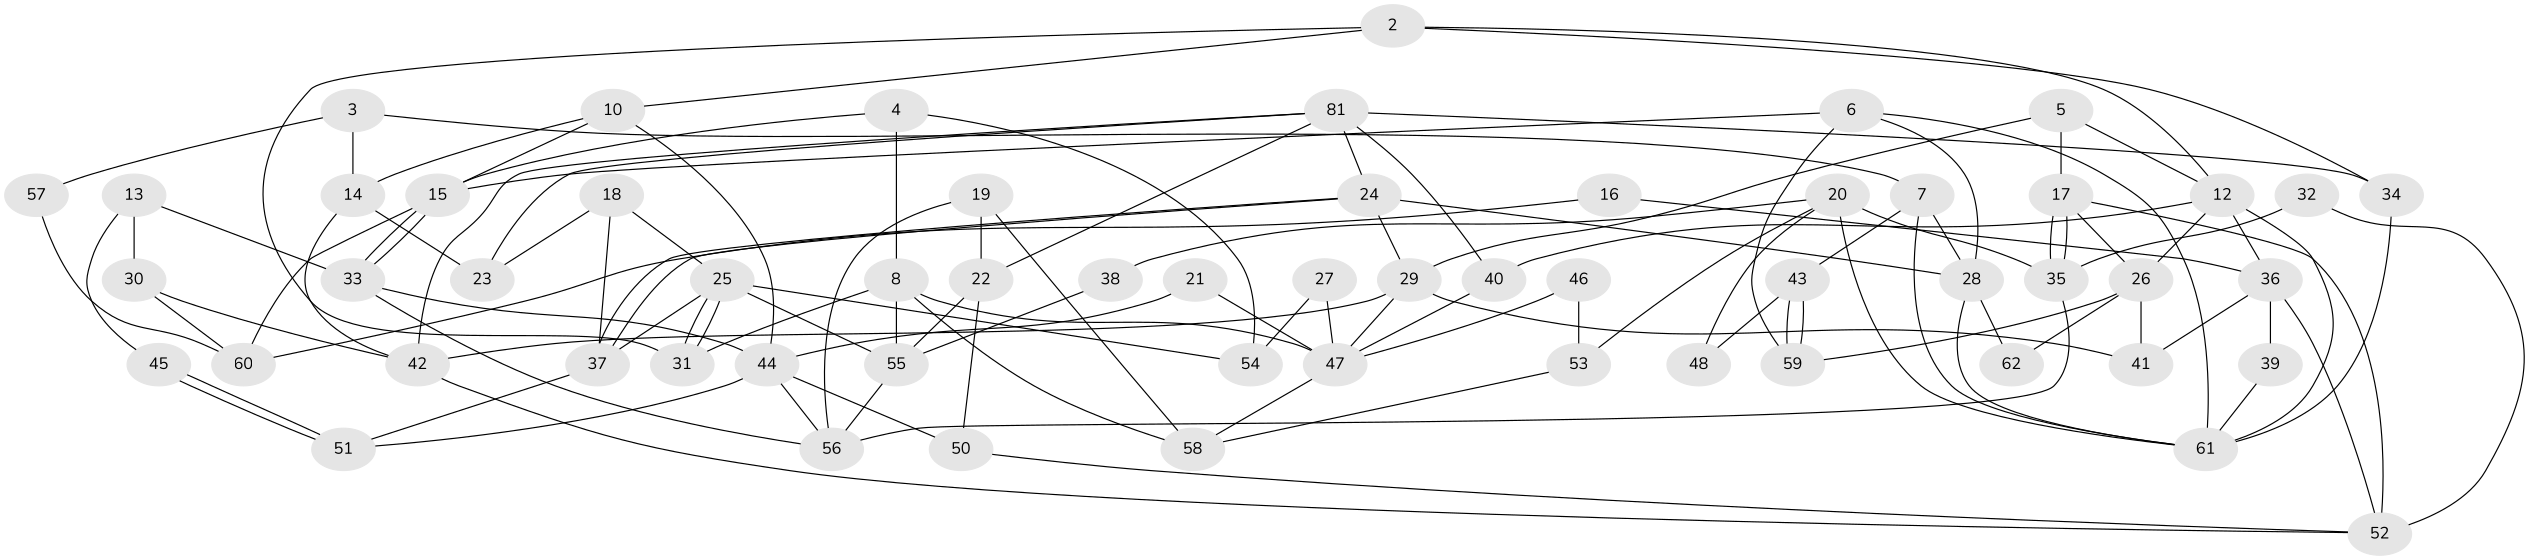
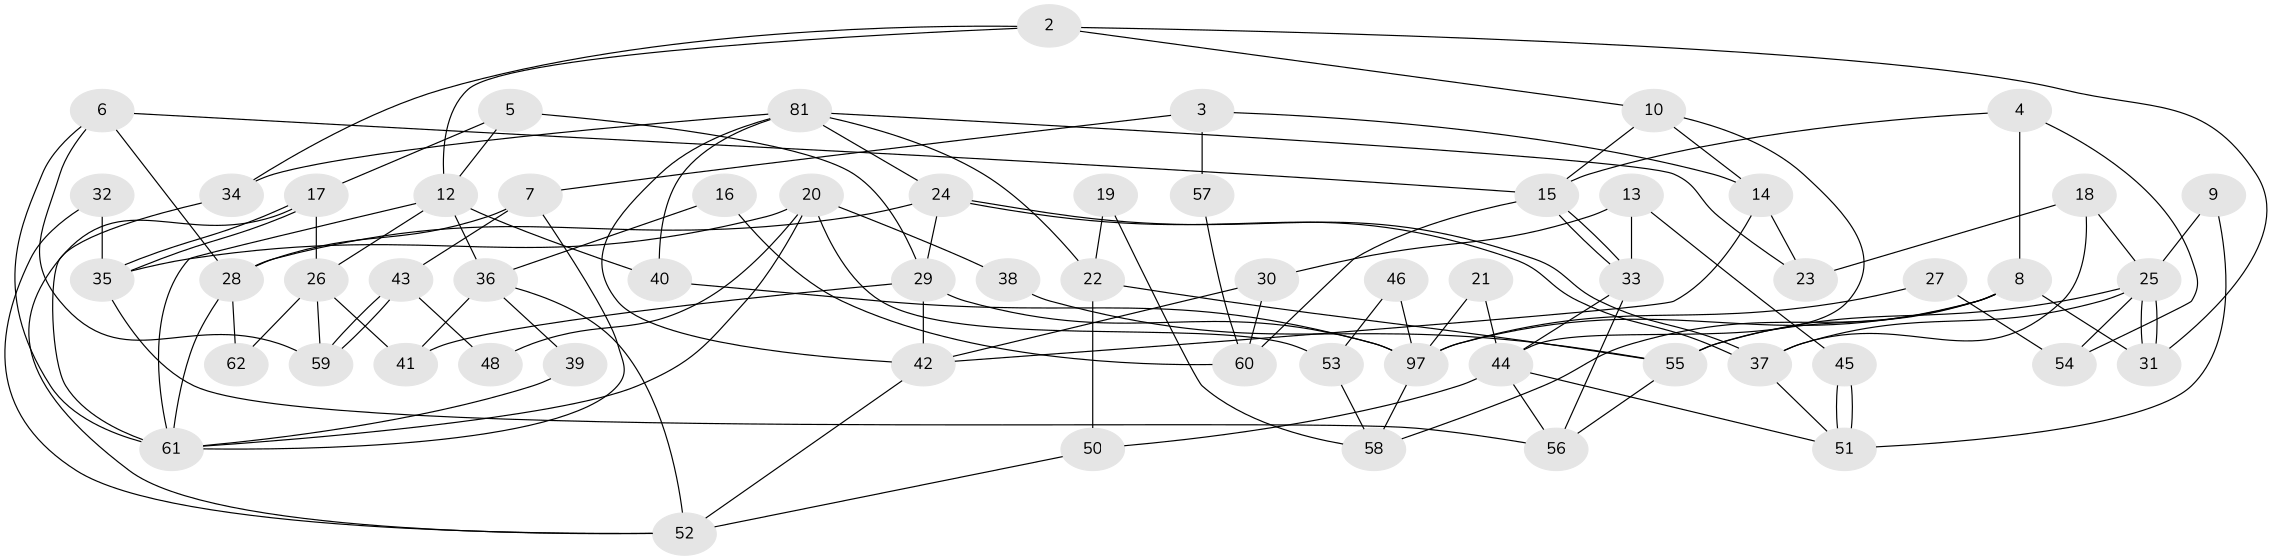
node "9": added
edge "19" -- "56": removed
node "47": label "47" -> "97"
